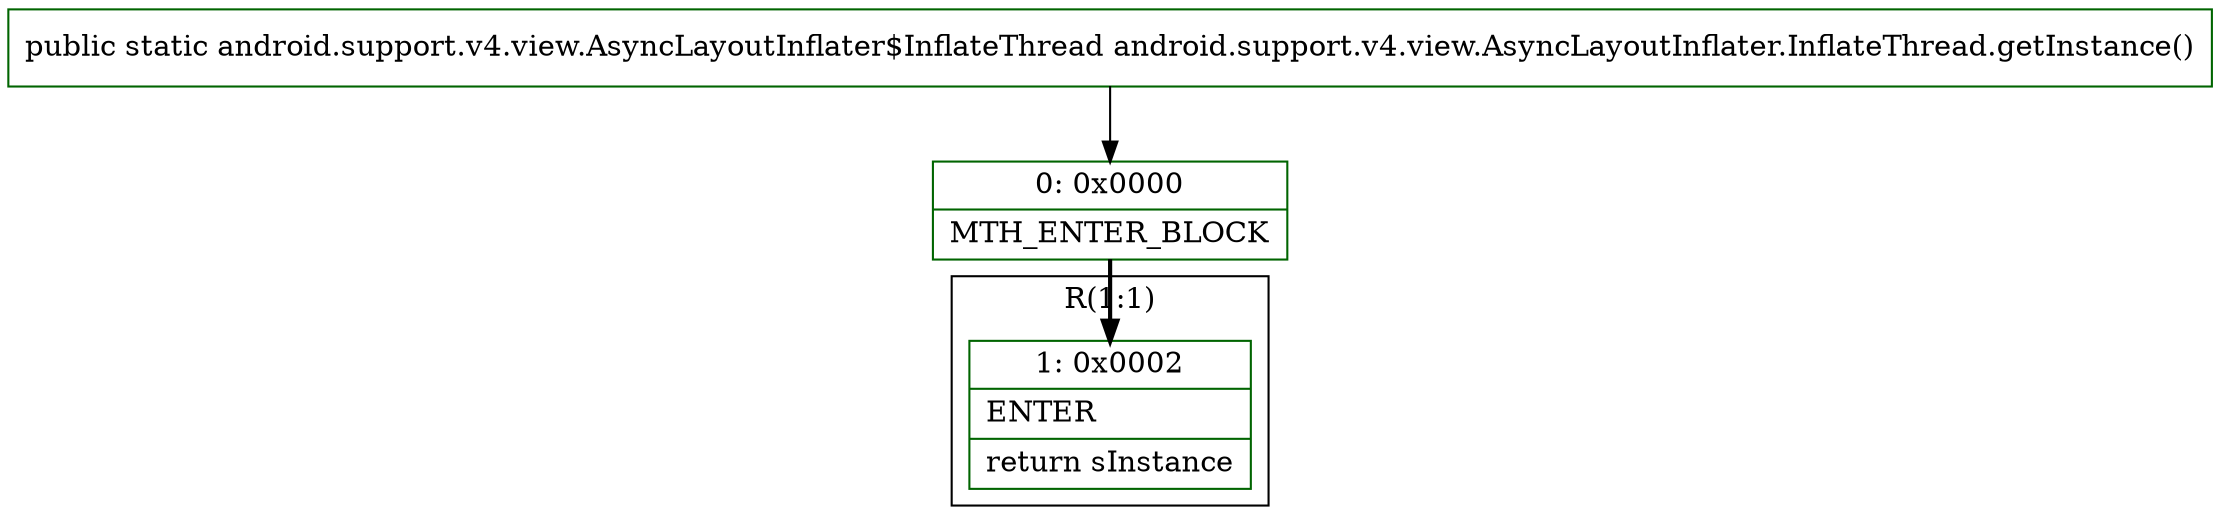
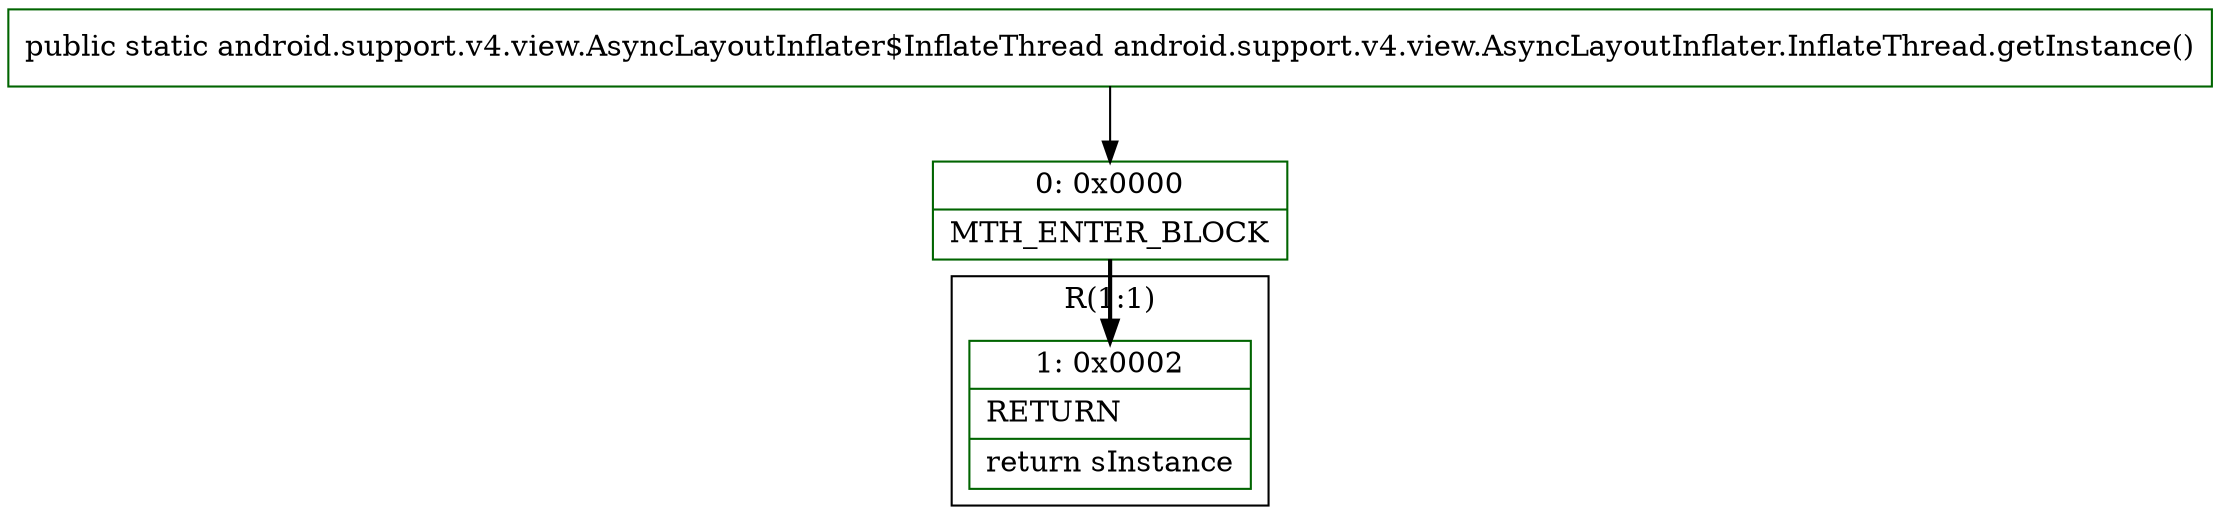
node "1: 0x0002": text "ENTER" -> "RETURN"
